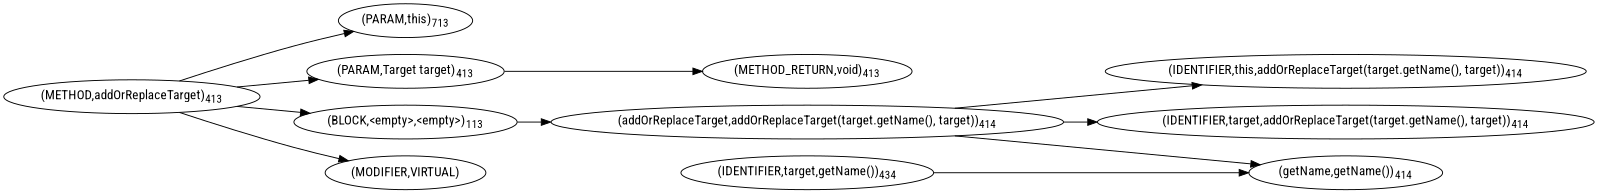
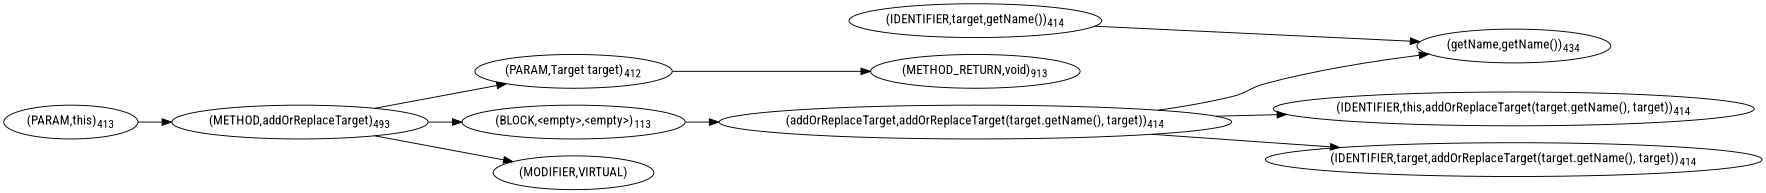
node "(PARAM,this)": text "713" -> "413"
edge "(METHOD,addOrReplaceTarget)" -> "(PARAM,this)": reversed
node "(PARAM,Target target)": text "413" -> "412"
node "(METHOD_RETURN,void)": text "413" -> "913"
node "(METHOD,addOrReplaceTarget)": text "413" -> "493"
node "(IDENTIFIER,target,getName())": text "434" -> "414"
node "(getName,getName())": text "414" -> "434"
